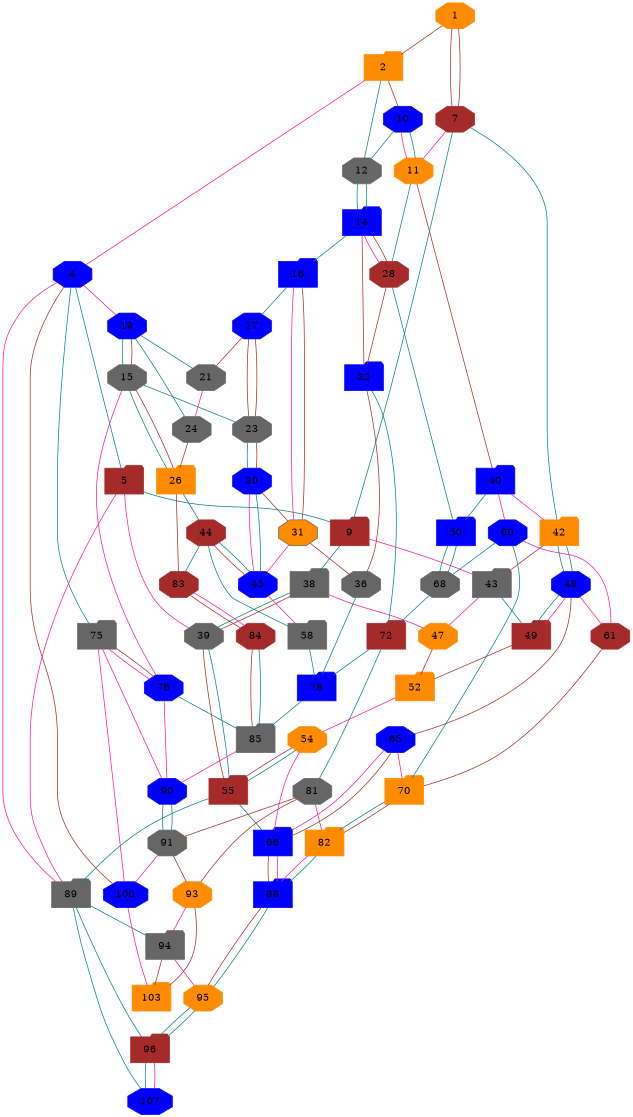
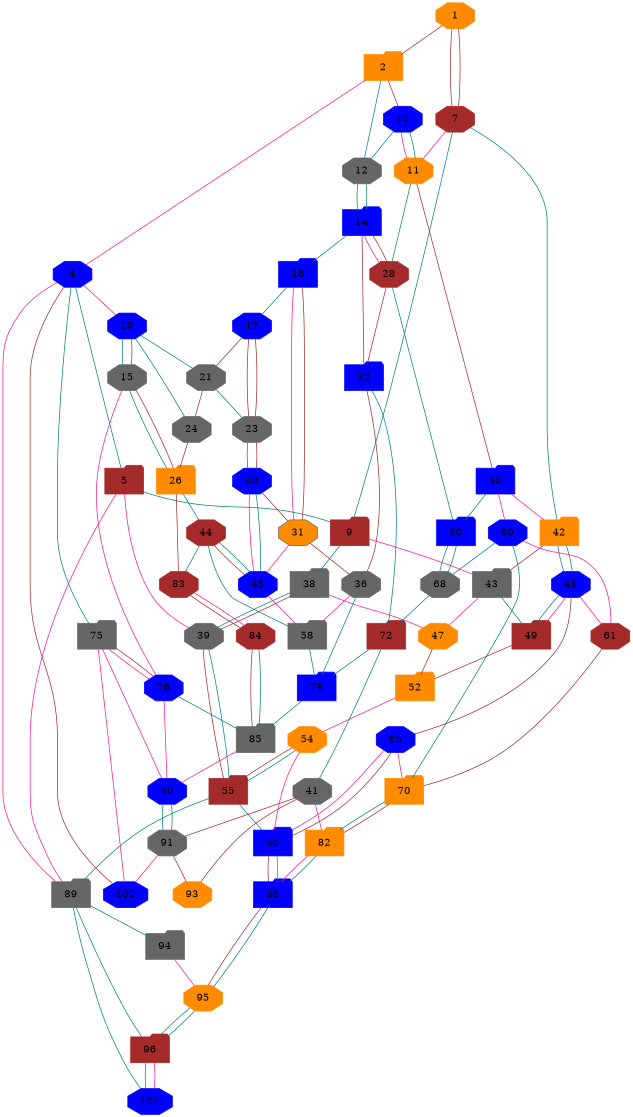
edge "21" -- "24": color deeppink -> brown
edge "15" -- "23": now "21" -- "23"
edge "36" -- "58": added
node "81": label "81" -> "41"
edge "93" -- "94": removed
node "103": removed
